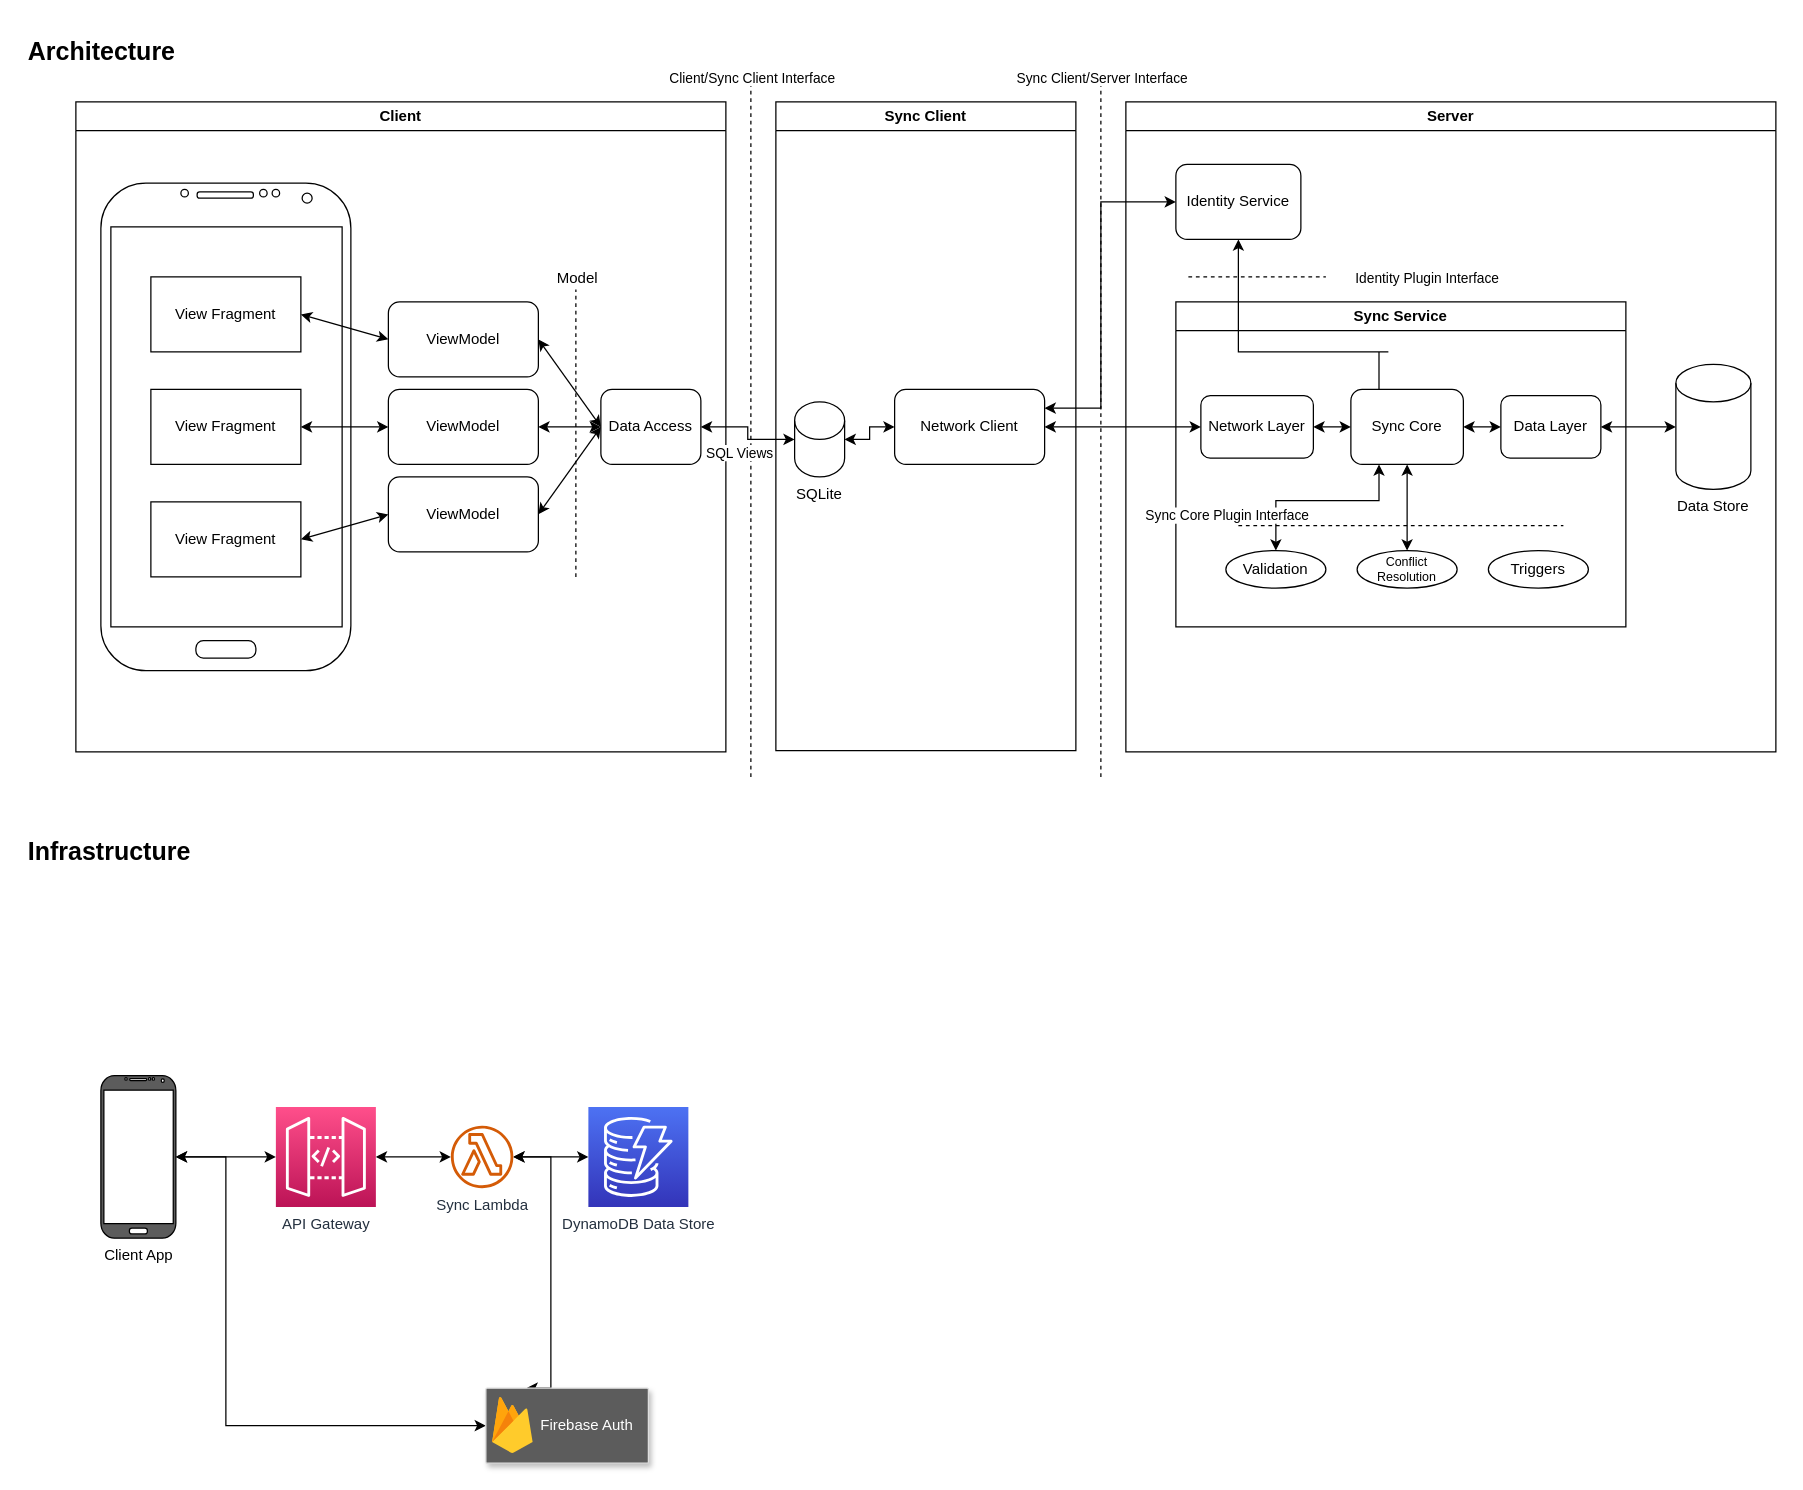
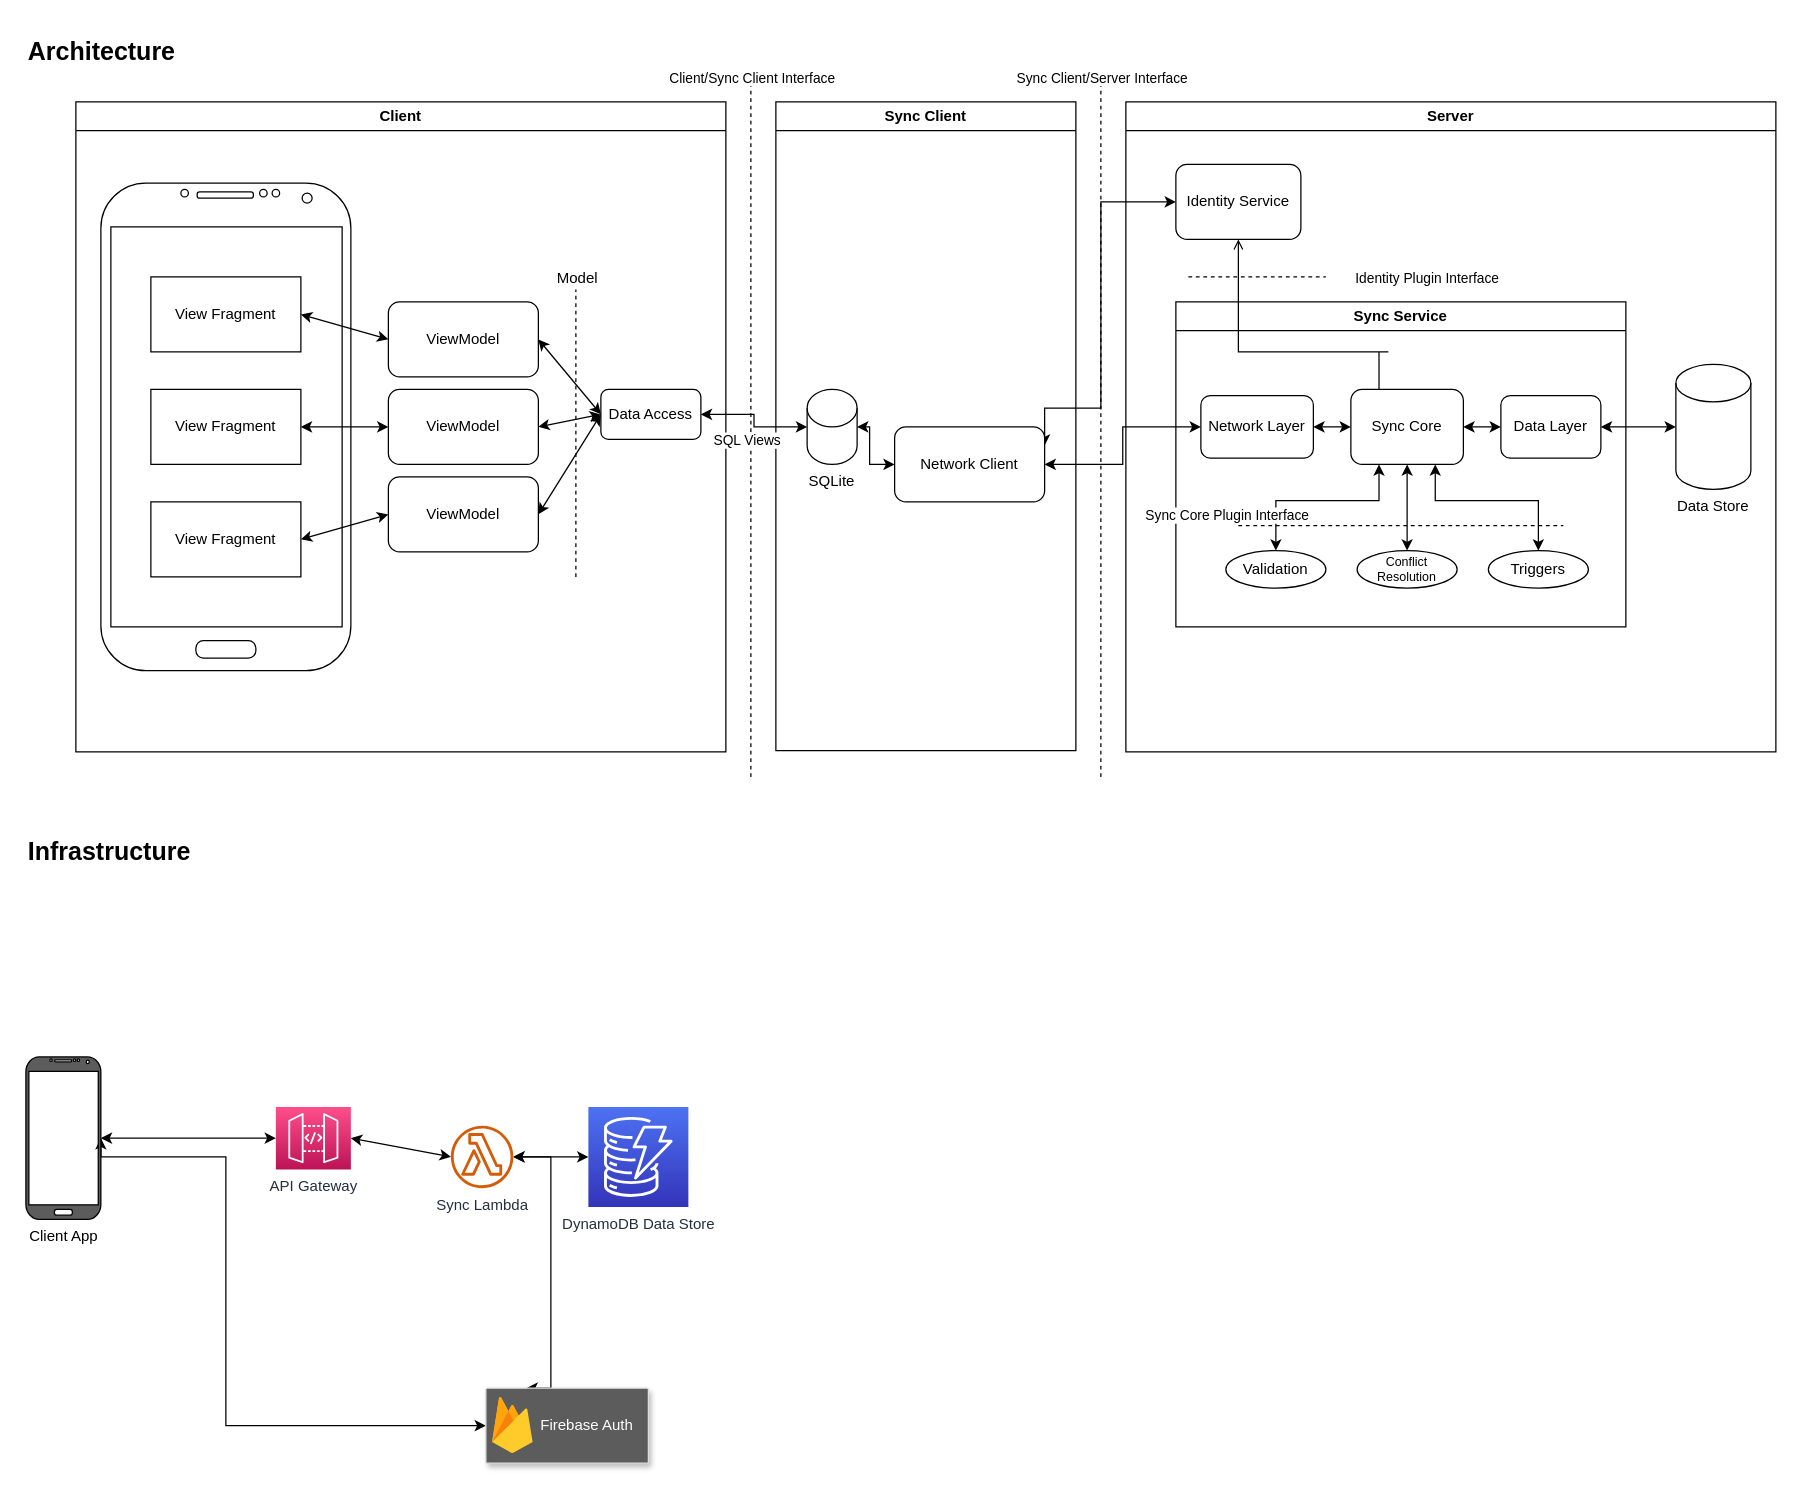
edge "Sync Core" -> "Identity Service": arrowhead classic -> open
node "Data Access": size 100x75 -> 100x50
node "Network Client": moved (969, 427) -> (969, 464)
node "SQLite": moved (819, 439) -> (832, 427)
edge "Sync Core" -- "Triggers": added
node "Client App": moved (138, 1157) -> (63, 1138)
node "API Gateway": size 100x100 -> 75x63
